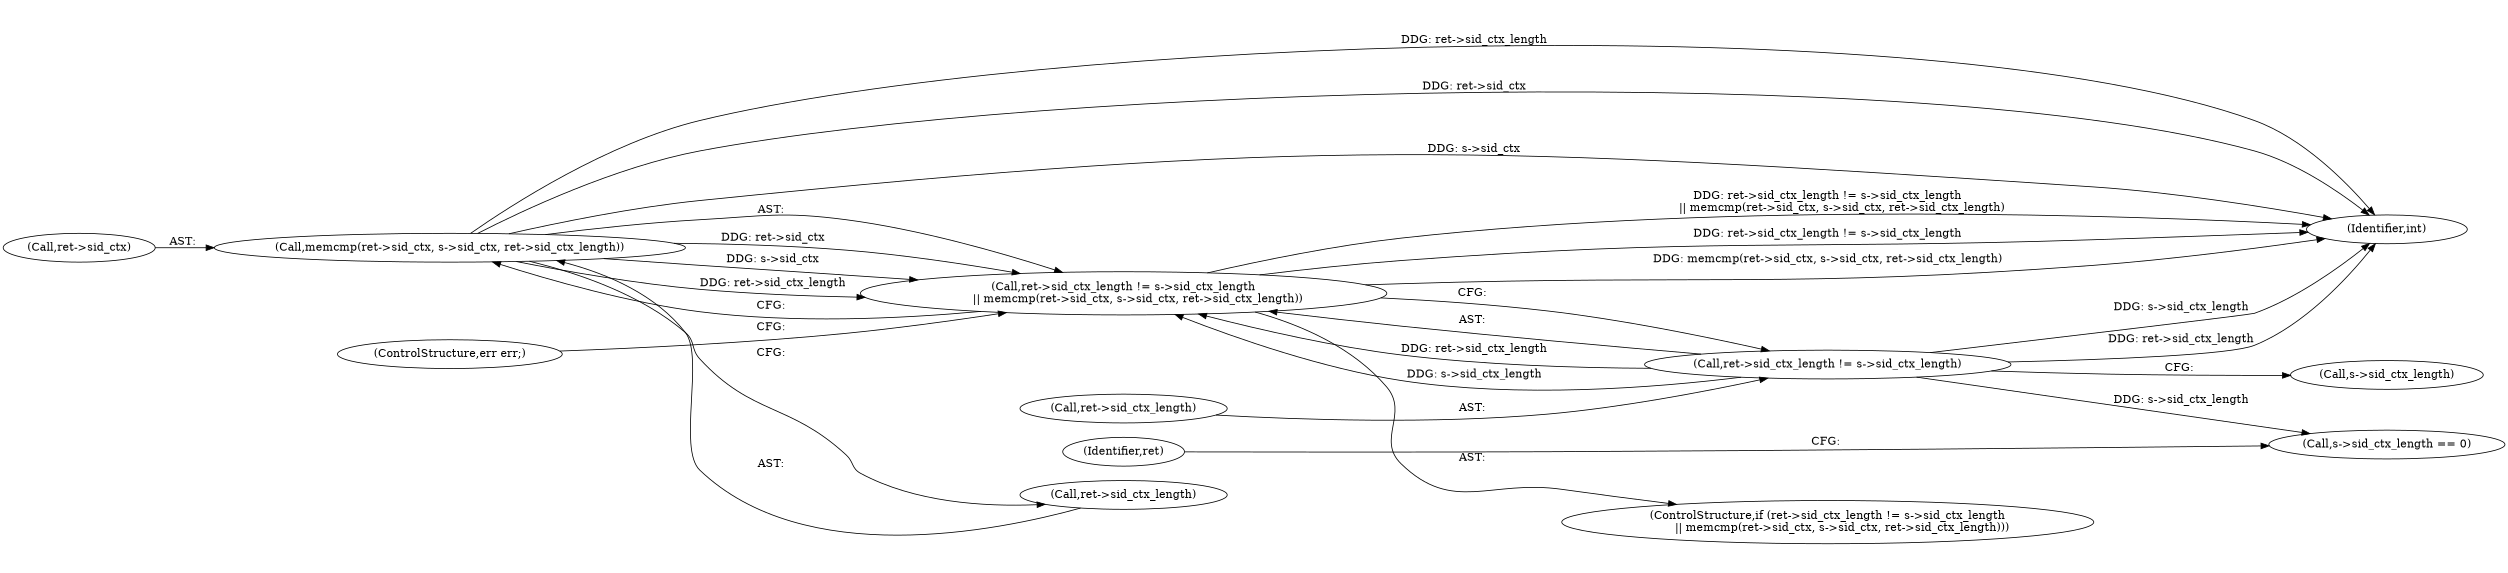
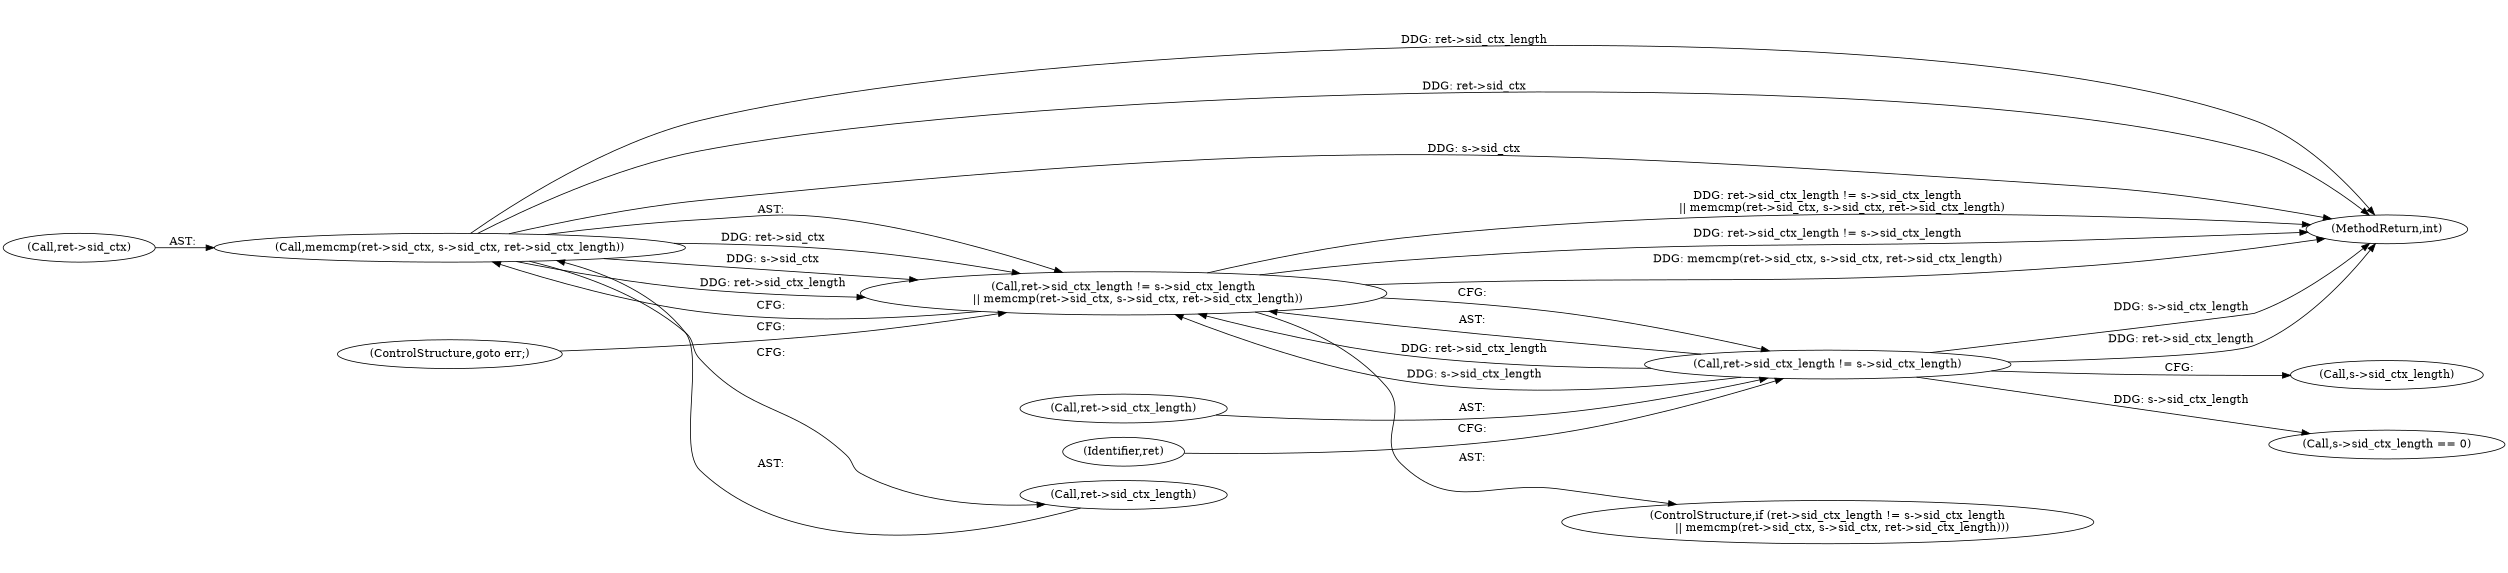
node "(Identifier,int)": label "(Identifier,int)" -> "(MethodReturn,int)"
node "(ControlStructure,err err;)": label "(ControlStructure,err err;)" -> "(ControlStructure,goto err;)"
edge "(Identifier,ret)" -> "(Call,s->sid_ctx_length == 0)": now "(Identifier,ret)" -> "(Call,ret->sid_ctx_length != s->sid_ctx_length)"
